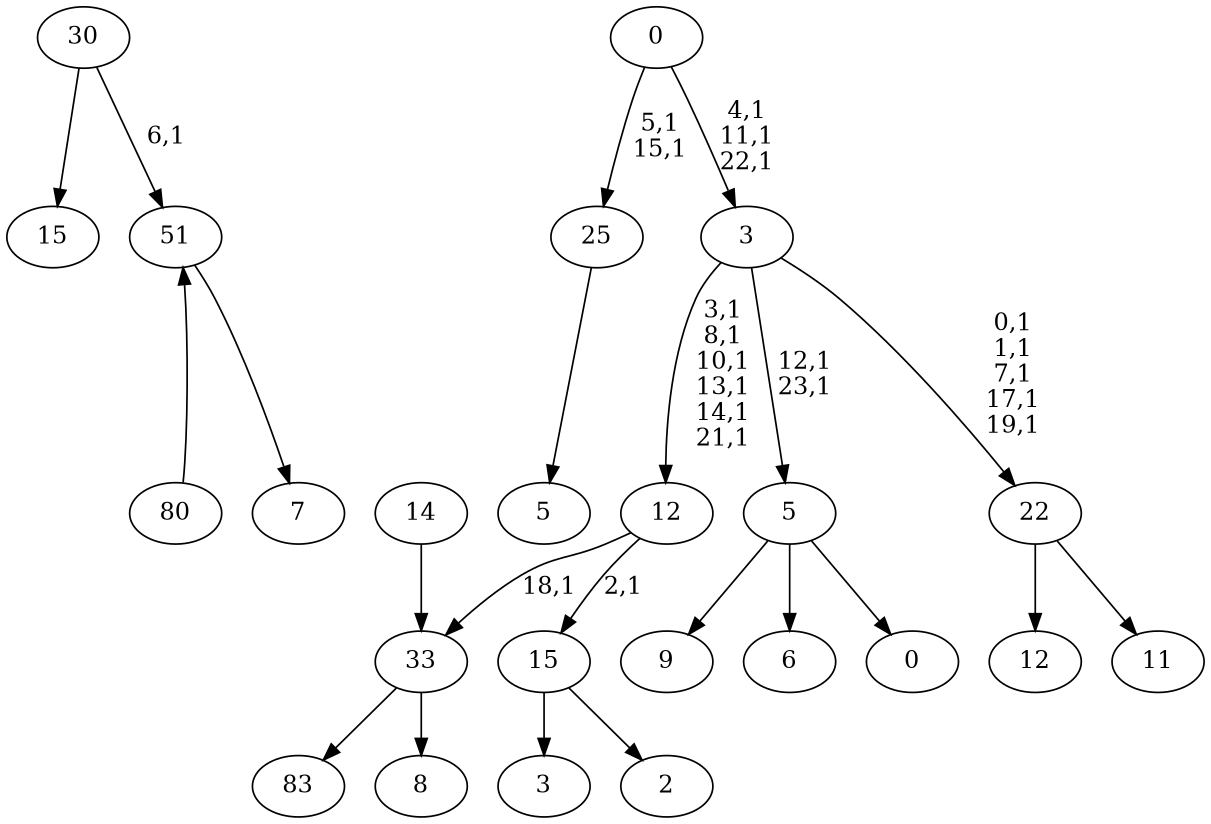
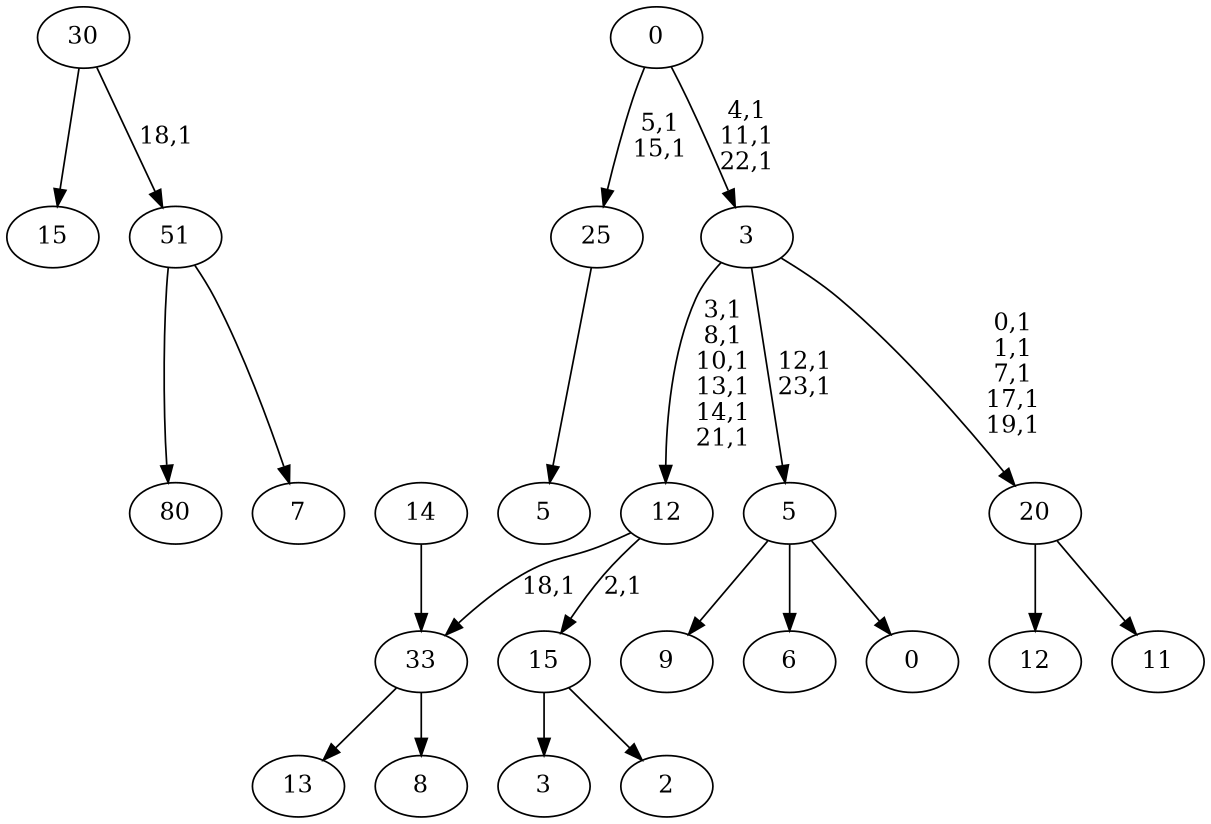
edge "30" -> "51": label "6,1" -> "18,1"
edge "80" -> "51": reversed
node "22": label "22" -> "20"
node "83": label "83" -> "13"
